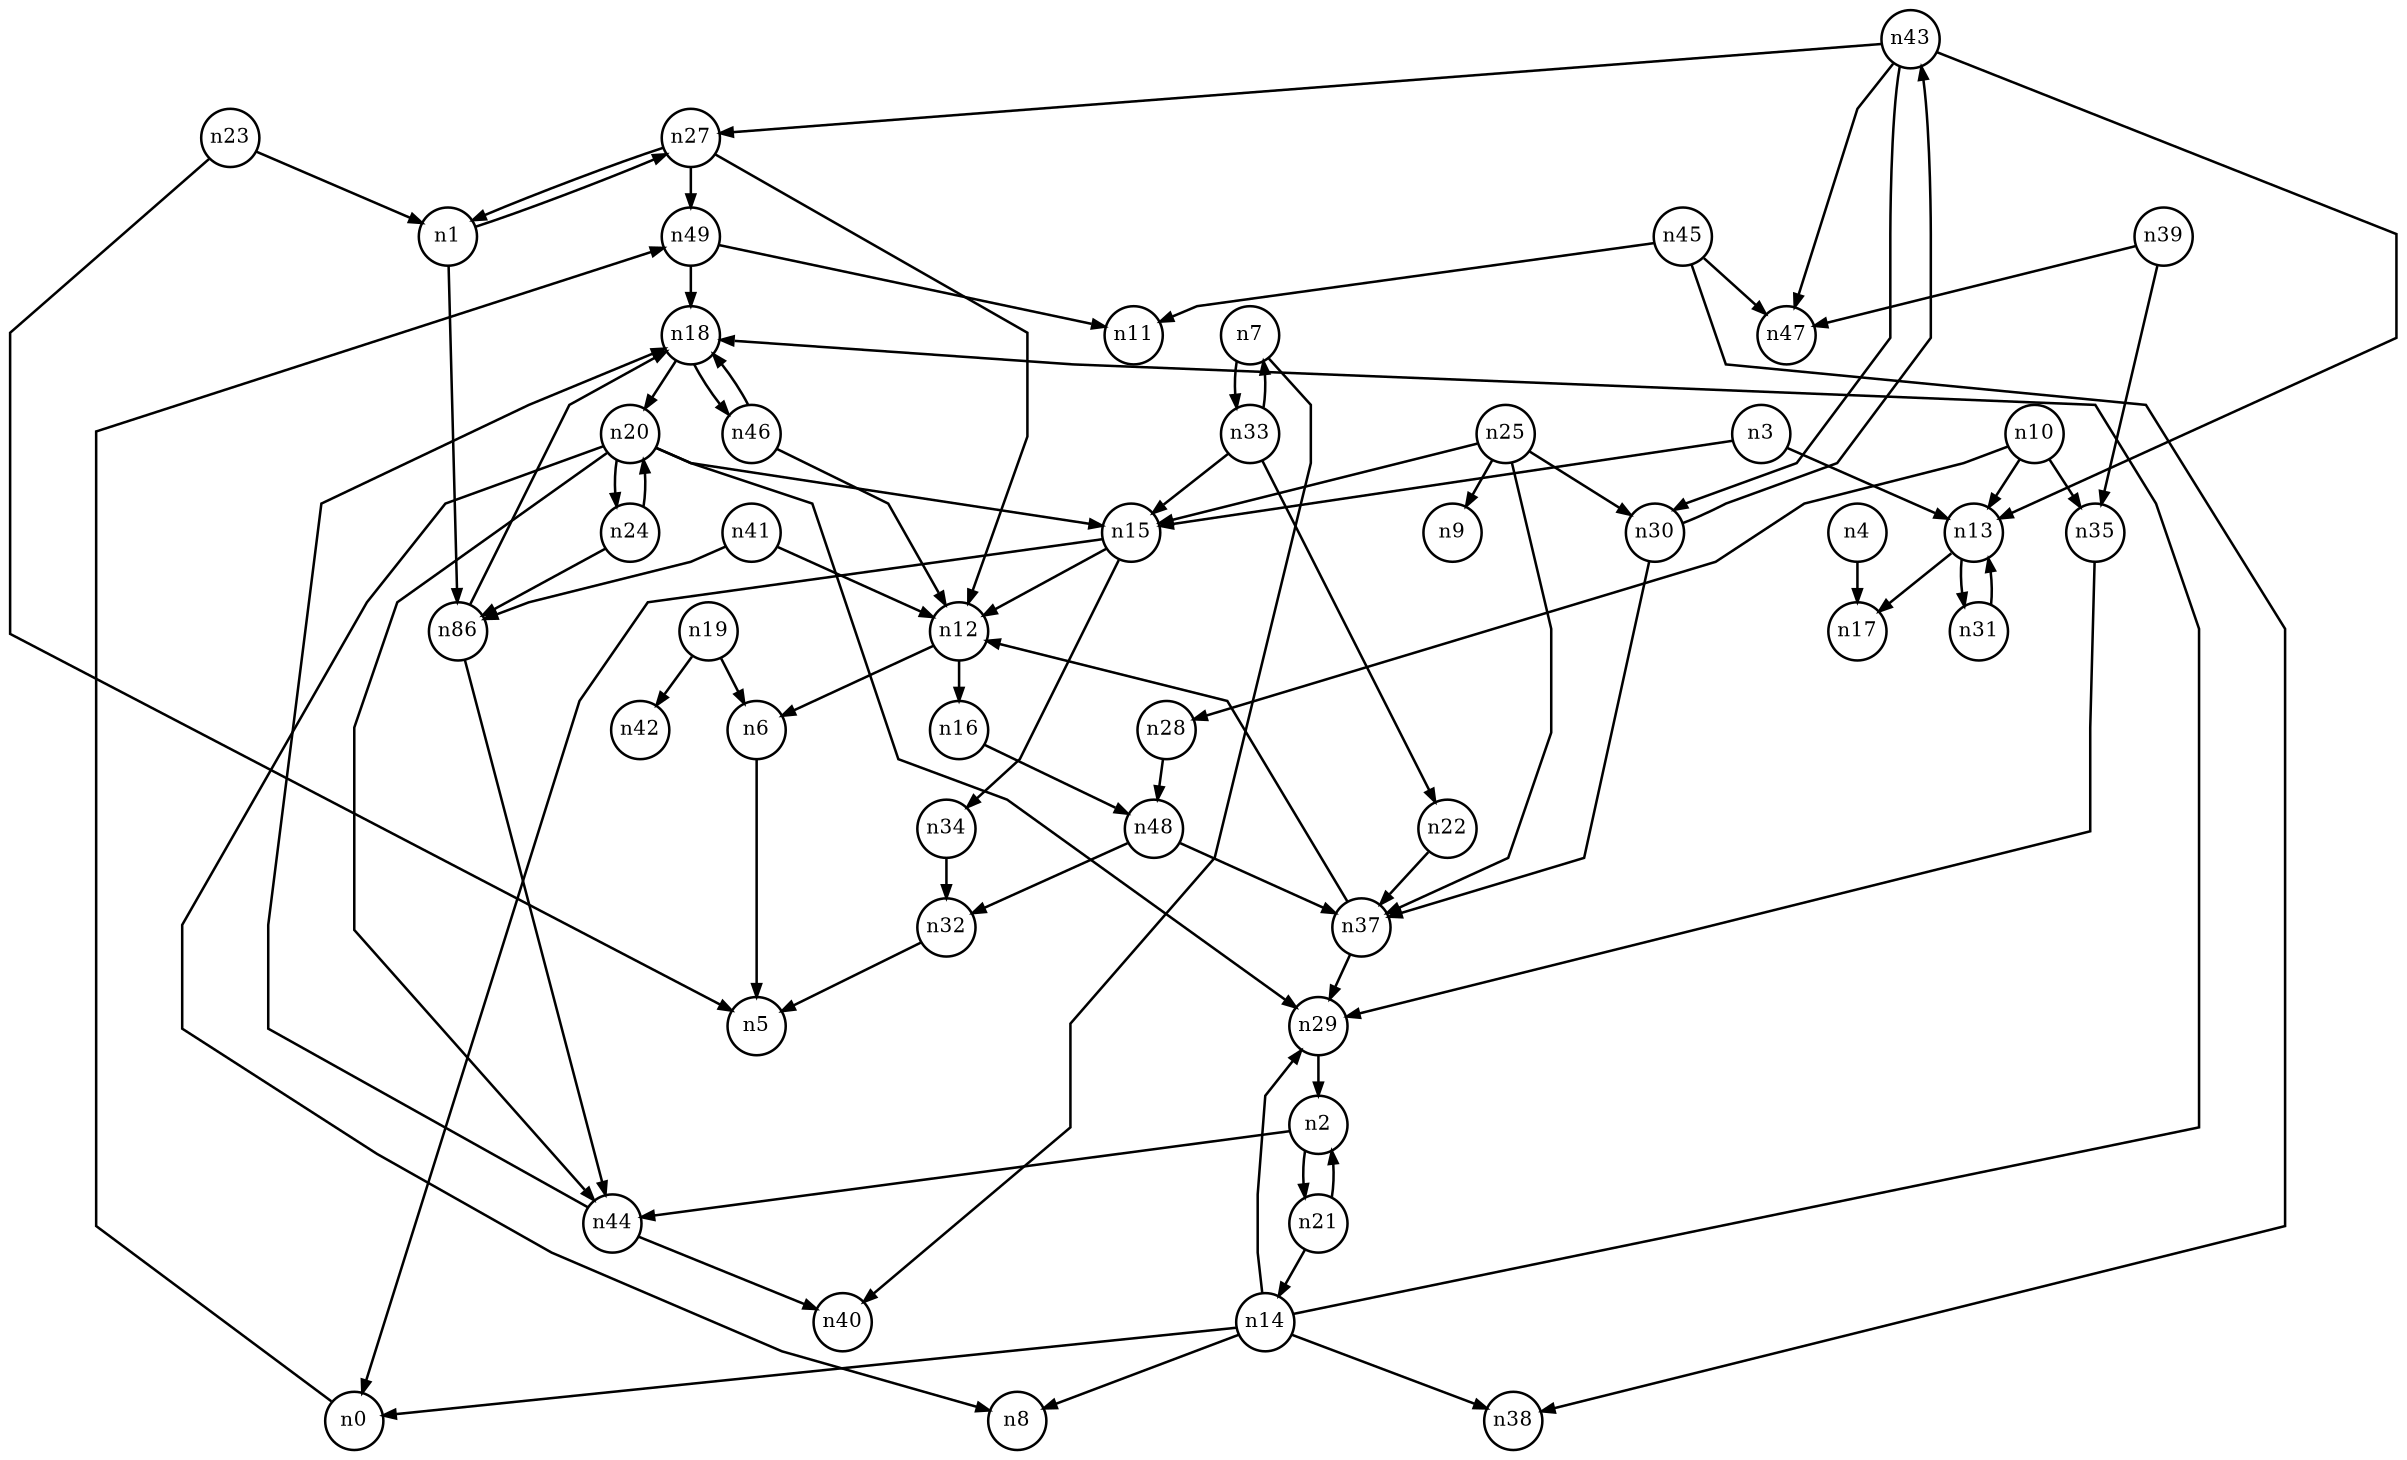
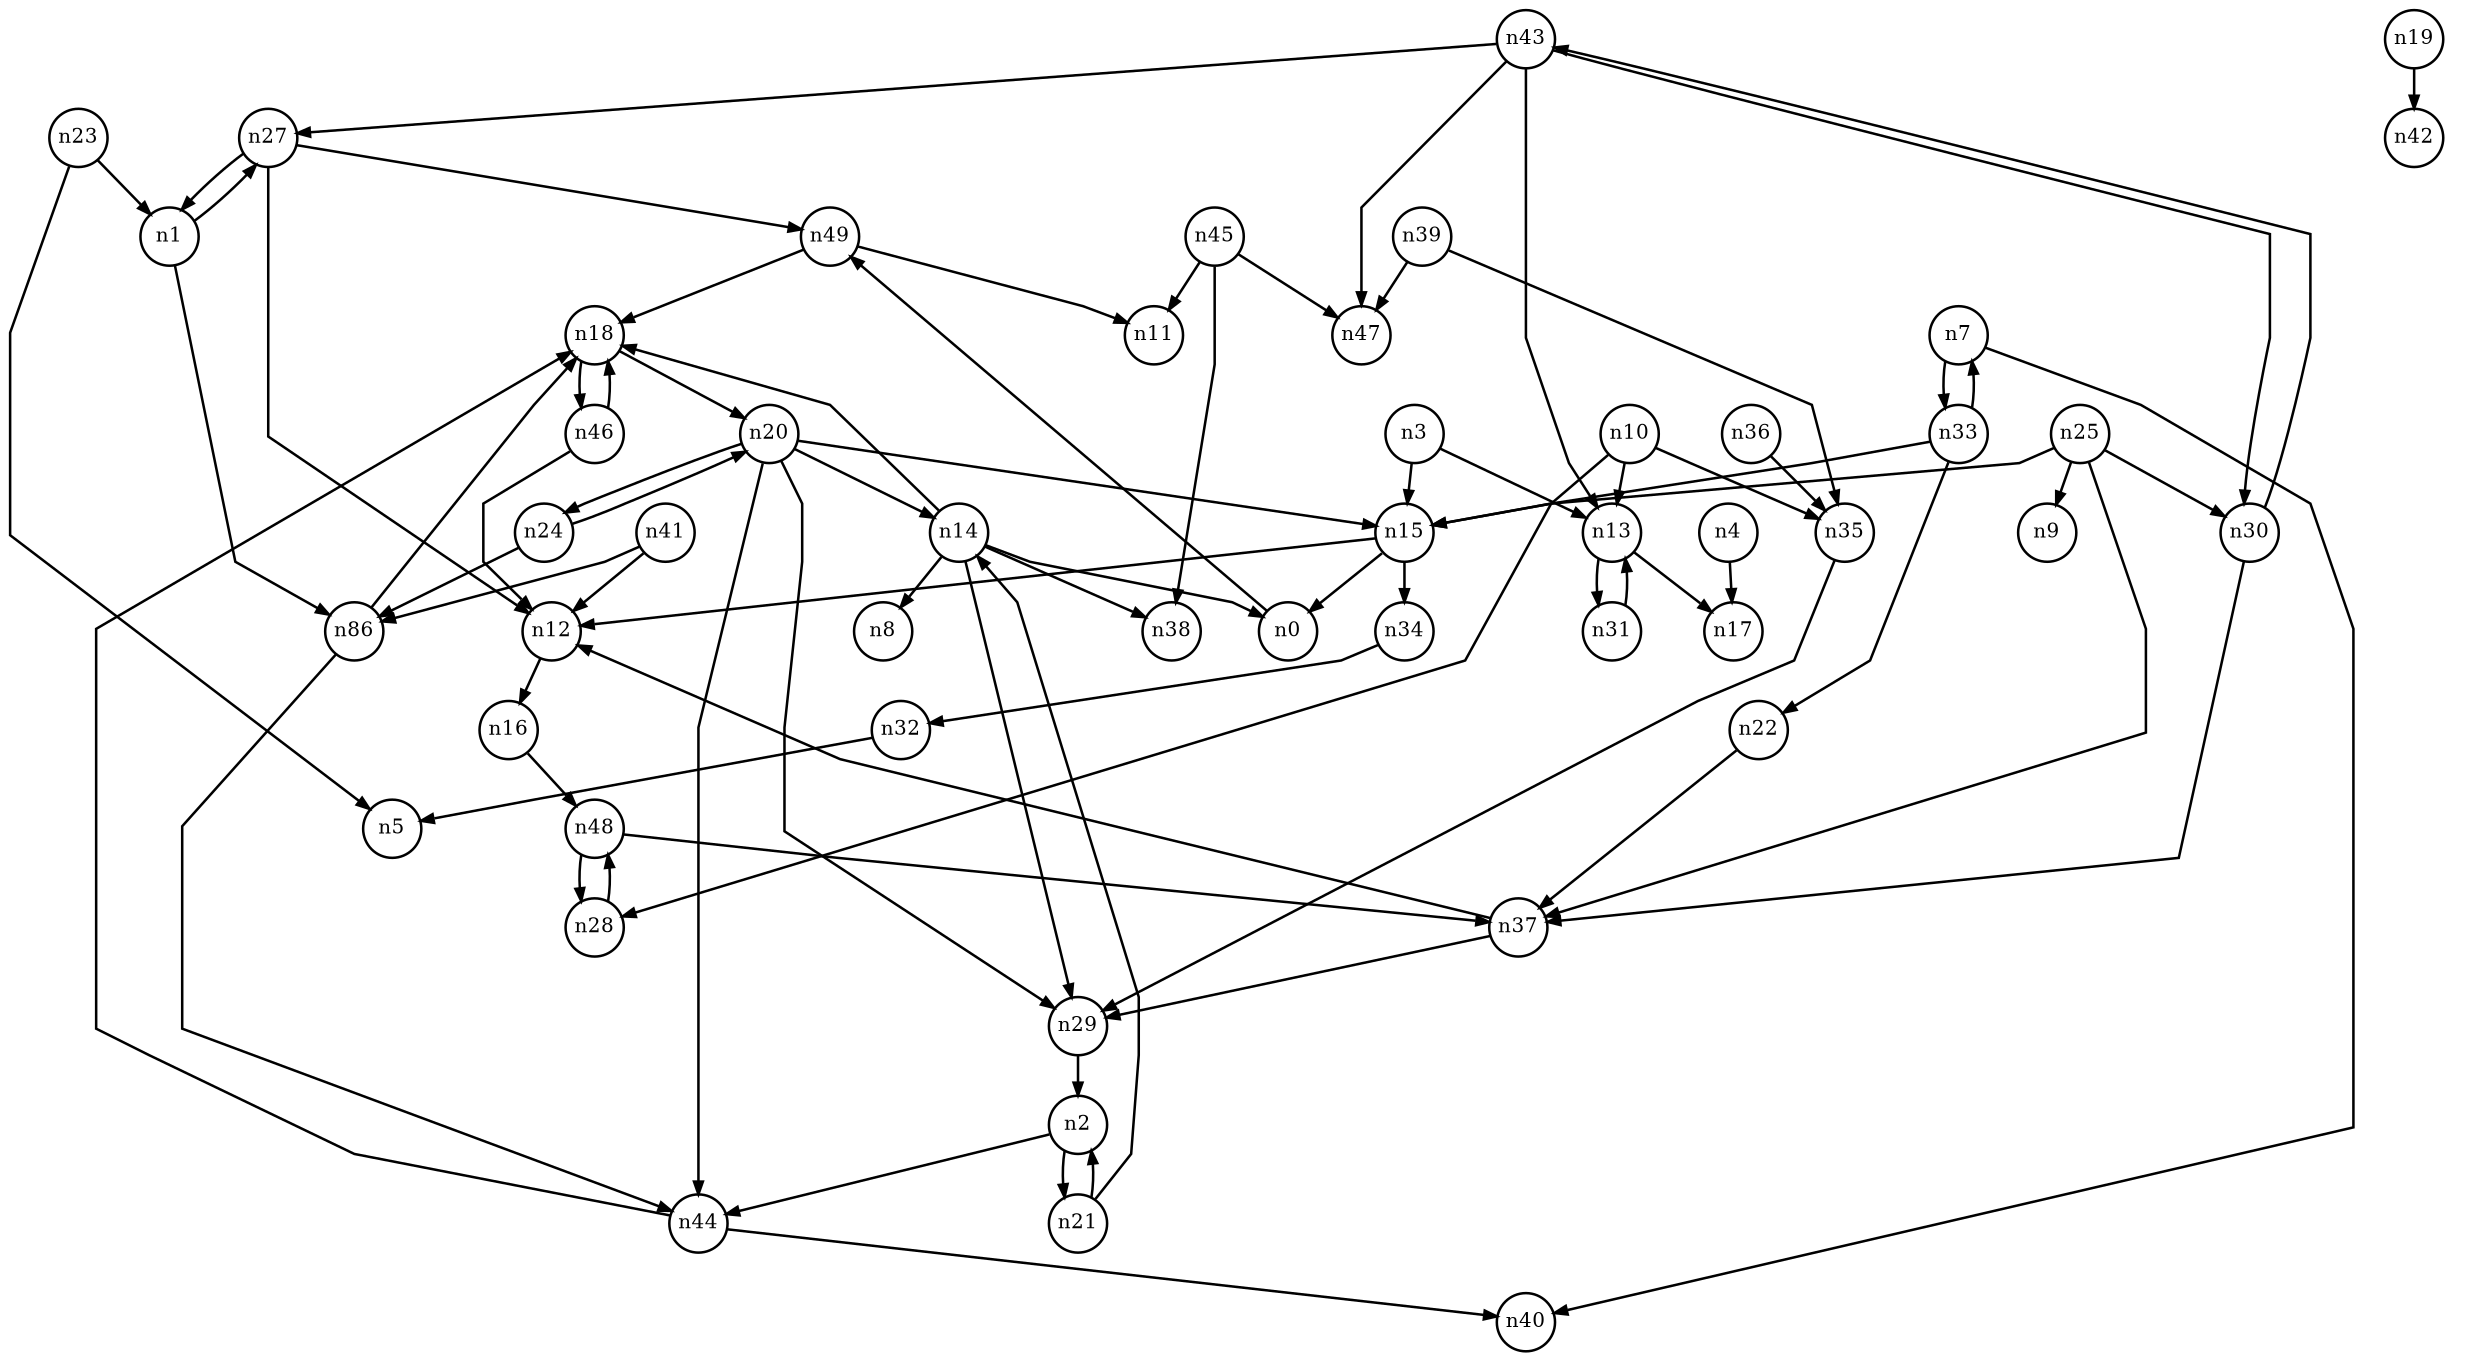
node "n36": added
node "n6": removed
edge "n48" -> "n32": now "n48" -> "n28"
edge "n20" -> "n8": now "n20" -> "n14"
